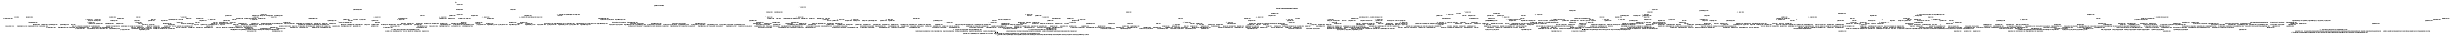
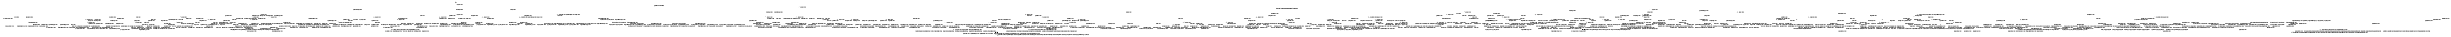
edge "s53" -> "s107": now "s53" -> "s58"
edge "s81" -> "s12": added, label "CHANGE_CIPHER_SPEC / TIMEOUT"
edge "s52" -> "s59": now "s65" -> "s59"
edge "s23" -> "s30": now "s15" -> "s30"
edge "s36" -> "s61": now "s104" -> "s61"
edge "s93" -> "s95": now "s91" -> "s95"
edge "s92" -> "s95": label "CERTIFICATE_HANDSHAKE / TIMEOUT" -> "CERTIFICATE_VERIFY / TIMEOUT"
edge "s106" -> "s5": removed, label "CHANGE_CIPHER_SPEC / TIMEOUT"
edge "s35" -> "s11": added, label "CHANGE_CIPHER_SPEC / TIMEOUT"
edge "s16" -> "s8": now "s19" -> "s8"
